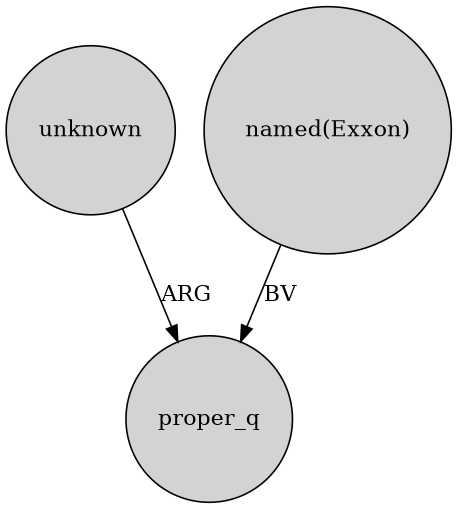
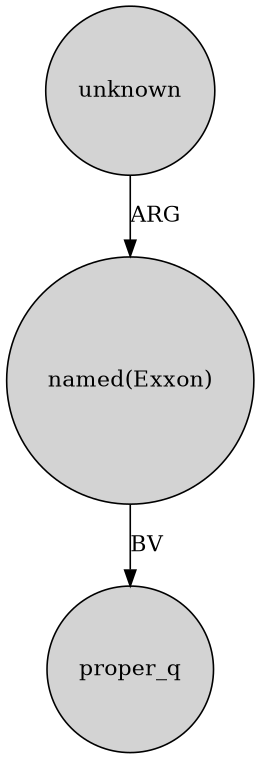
edge "unknown" -> "proper_q": now "unknown" -> "named(Exxon)"
